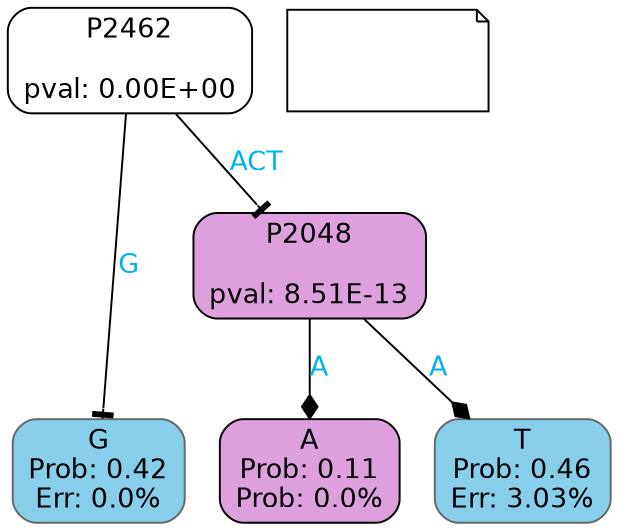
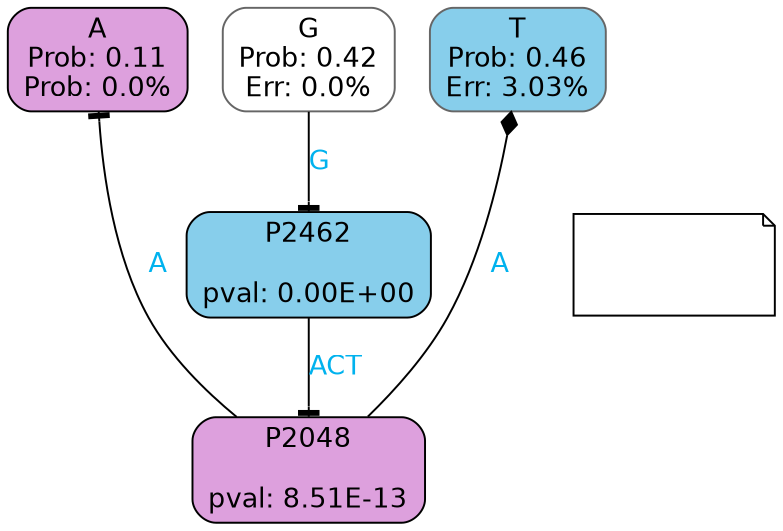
node "P2462 pval: 0.00E+00": fillcolor white -> skyblue
edge "P2462 pval: 0.00E+00" -> "G Prob: 0.42 Err: 0.0%": reversed
edge "P2048 pval: 8.51E-13" -> "A Prob: 0.11 Prob: 0.0%": arrowhead diamond -> tee
node "G Prob: 0.42 Err: 0.0%": fillcolor skyblue -> white
